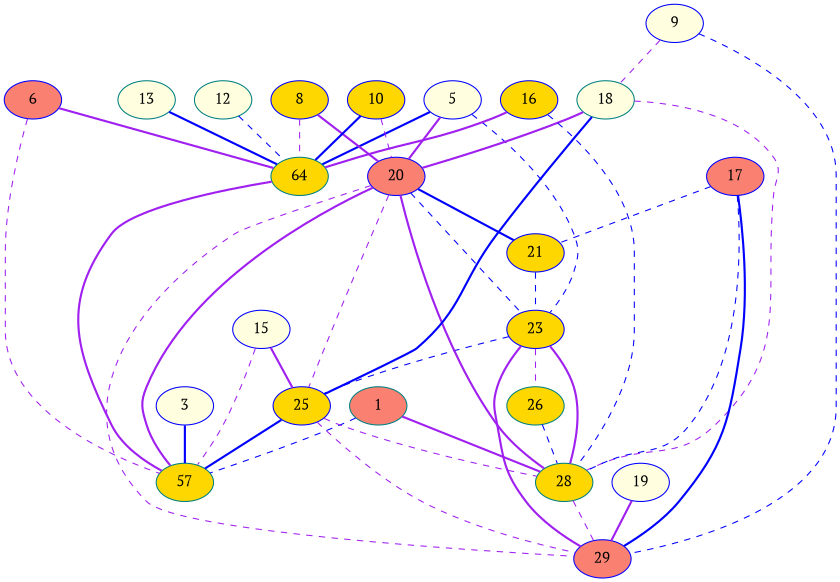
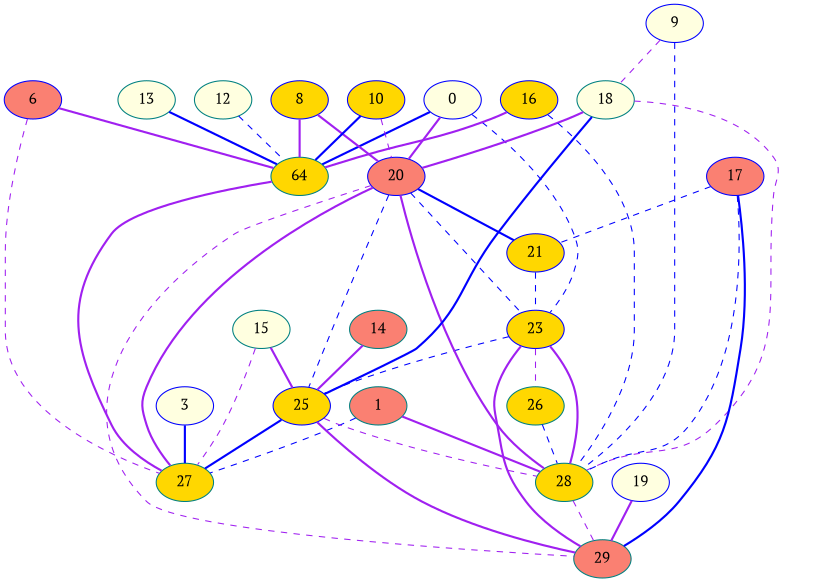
node "5": label "5" -> "0"
edge "8" -- "64": style dashed -> bold
edge "20" -- "25": color purple -> blue
edge "9" -- "29": now "9" -- "28"
node "15": color blue -> teal
node "14": added
node "57": label "57" -> "27"
edge "25" -- "29": style dashed -> bold
node "29": color blue -> teal
